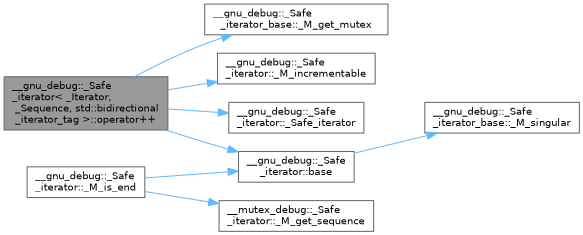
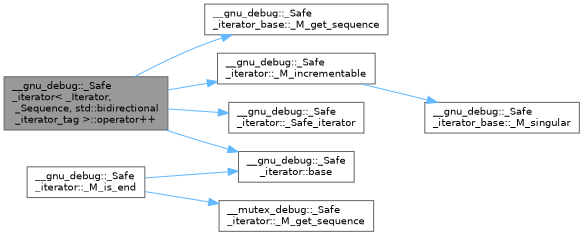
node "__gnu_debug::_Safe _iterator_base::_M_get_mutex": label "__gnu_debug::_Safe _iterator_base::_M_get_mutex" -> "__gnu_debug::_Safe _iterator_base::_M_get_sequence"
edge "__gnu_debug::_Safe _iterator::base" -> "__gnu_debug::_Safe _iterator_base::_M_singular": now "__gnu_debug::_Safe _iterator::_M_incrementable" -> "__gnu_debug::_Safe _iterator_base::_M_singular"
